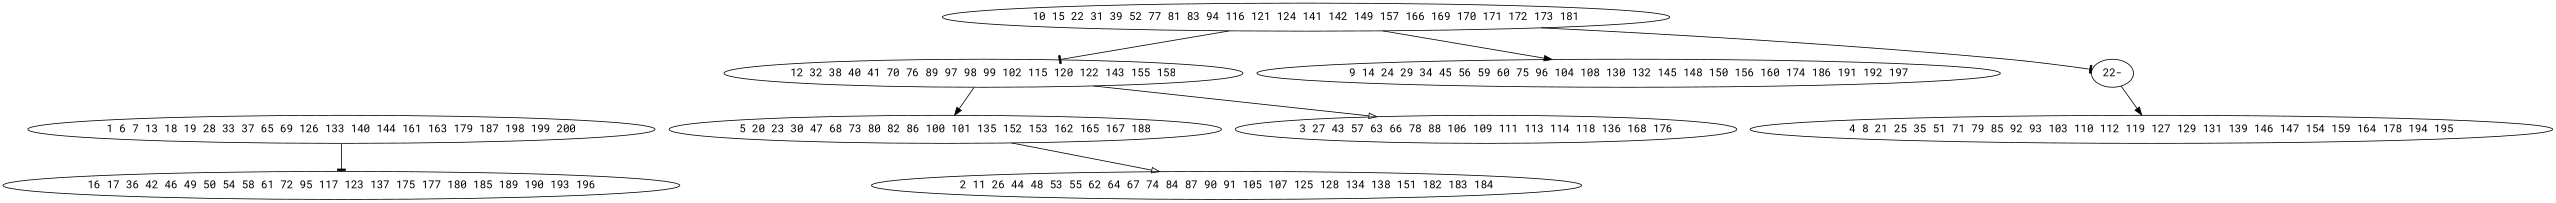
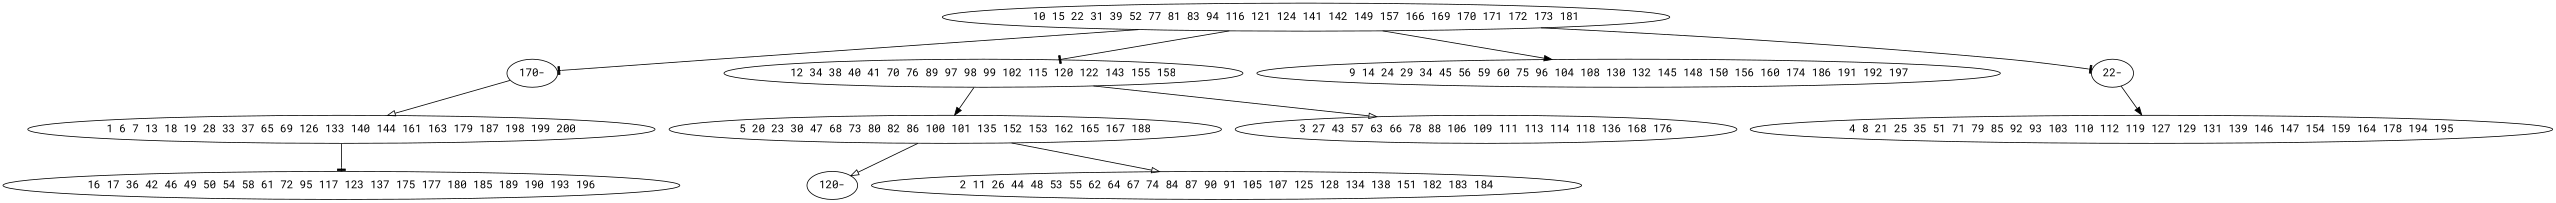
node "170-": added
node "12 32 38 40 41 70 76 89 97 98 99 102 115 120 122 143 155 158": label "12 32 38 40 41 70 76 89 97 98 99 102 115 120 122 143 155 158" -> "12 34 38 40 41 70 76 89 97 98 99 102 115 120 122 143 155 158"
node "120-": added
